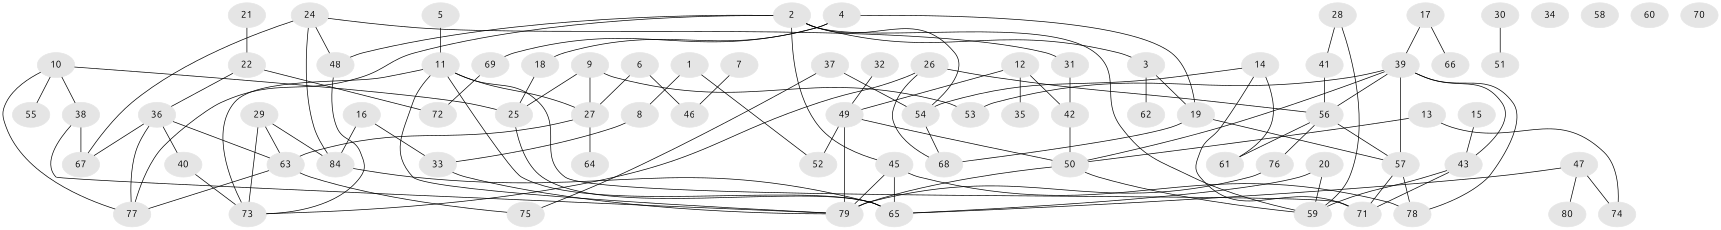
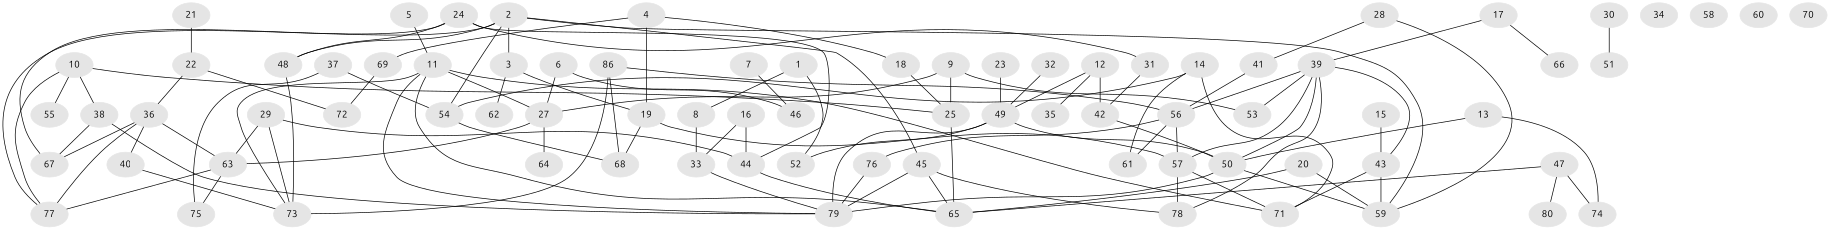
node "26": label "26" -> "86"
node "23": added
node "84": label "84" -> "44"
